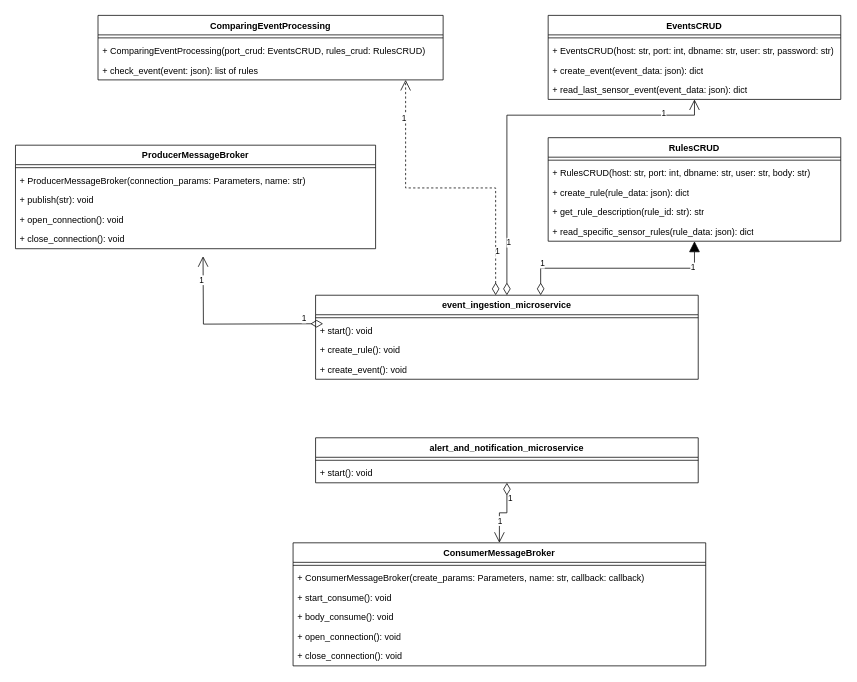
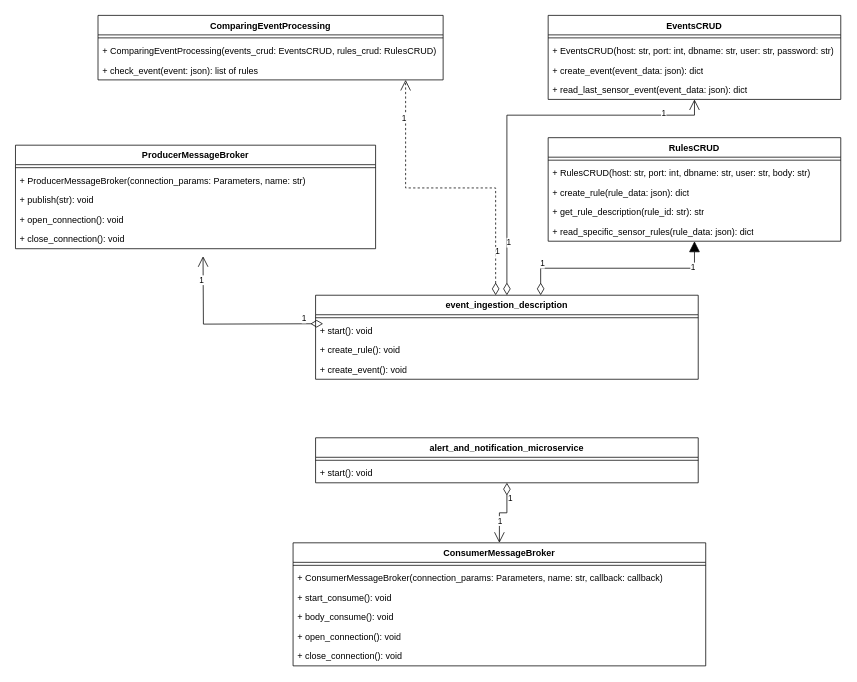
node "+ ComparingEventProcessing(port_crud: EventsCRUD, rules_crud: RulesCRUD)": label "+ ComparingEventProcessing(port_crud: EventsCRUD, rules_crud: RulesCRUD)" -> "+ ComparingEventProcessing(events_crud: EventsCRUD, rules_crud: RulesCRUD)"
node "event_ingestion_microservice": label "event_ingestion_microservice" -> "event_ingestion_description"
node "+ ConsumerMessageBroker(create_params: Parameters, name: str, callback: callback)": label "+ ConsumerMessageBroker(create_params: Parameters, name: str, callback: callback)" -> "+ ConsumerMessageBroker(connection_params: Parameters, name: str, callback: callback)"
